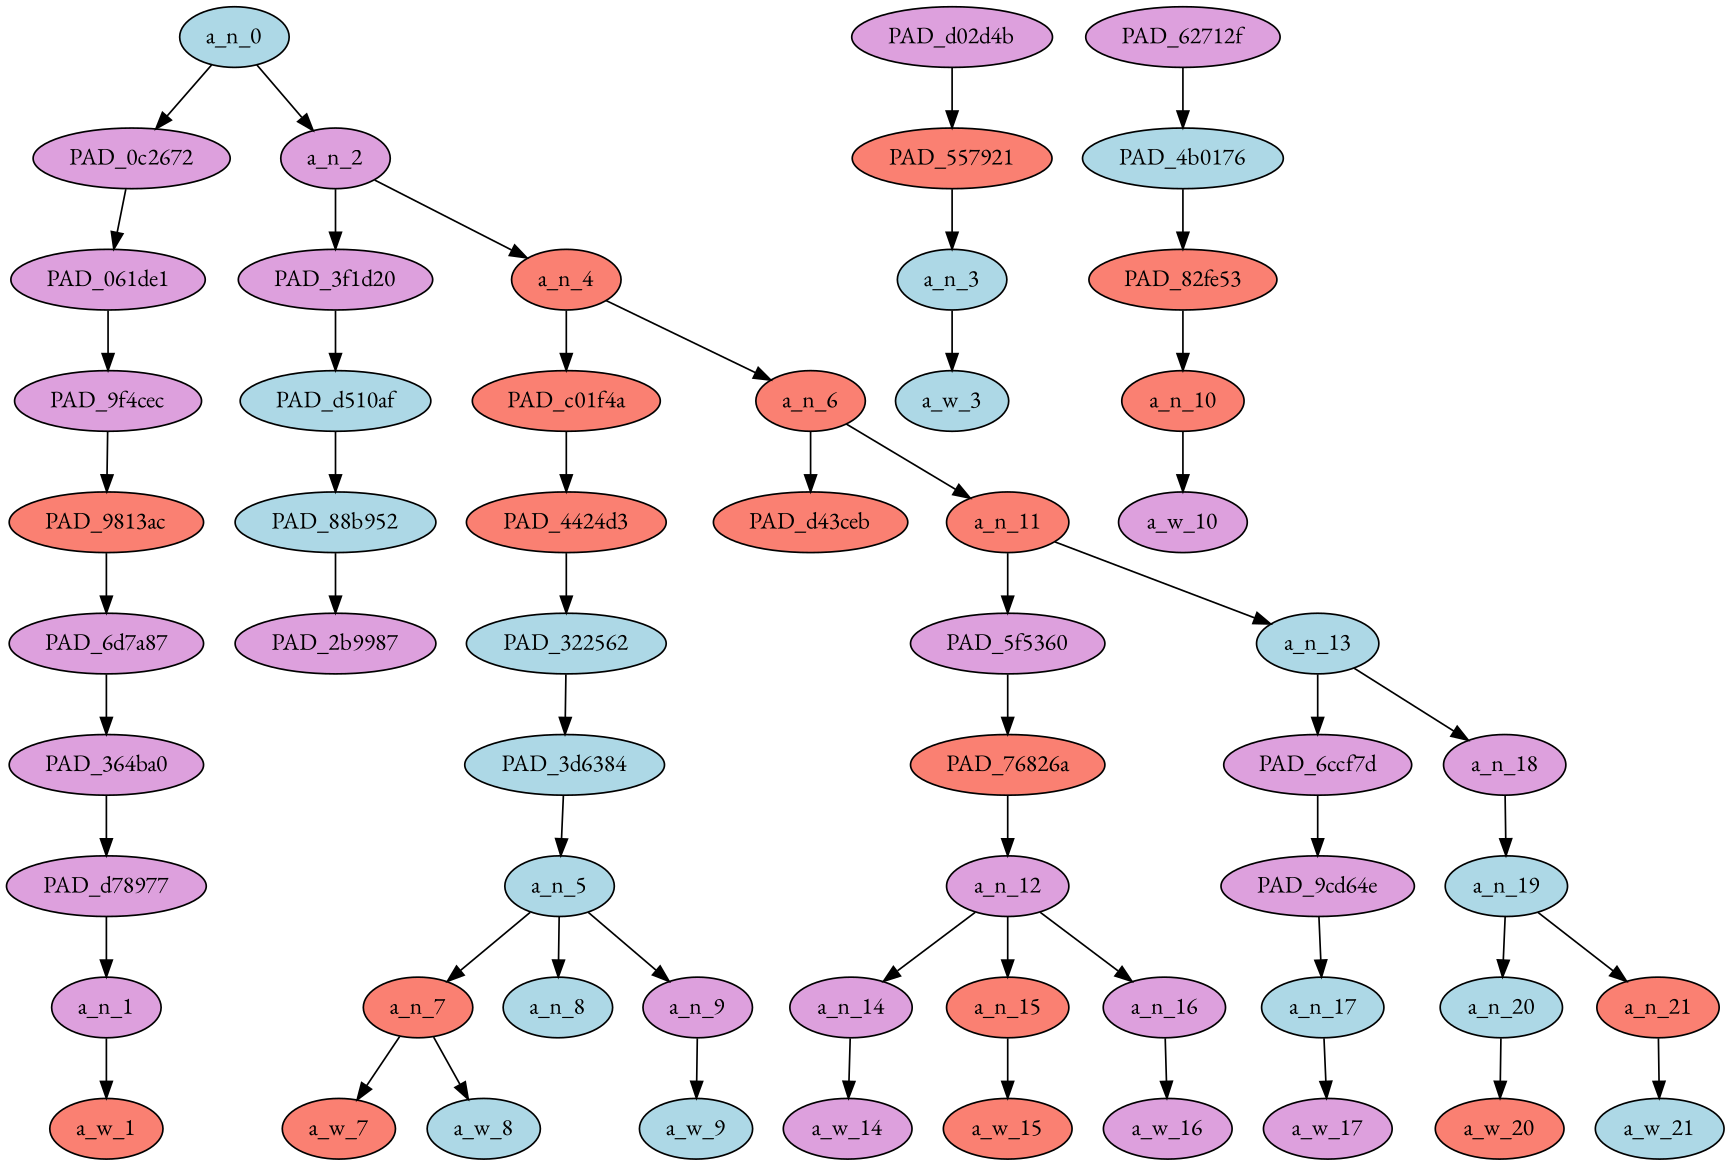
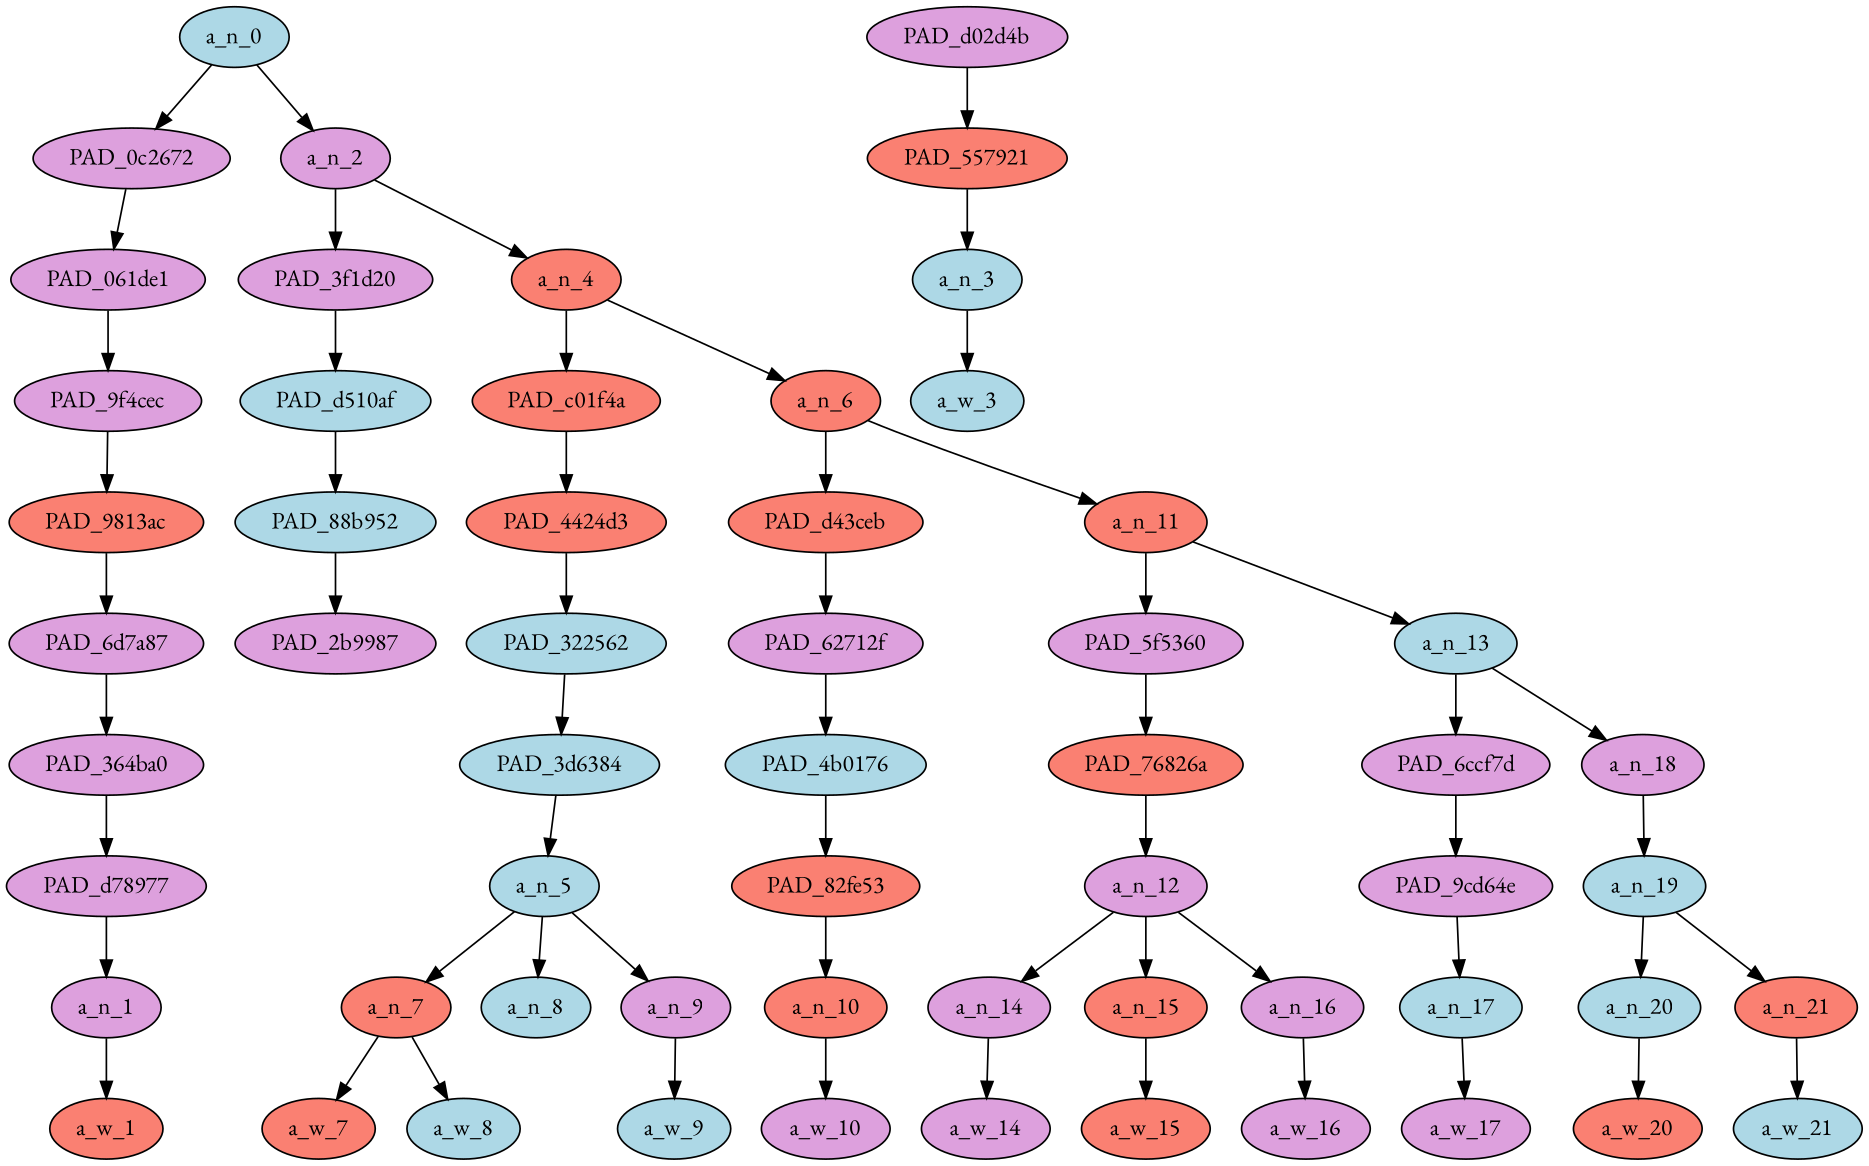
edge "PAD_d43ceb" -> "PAD_62712f": added
